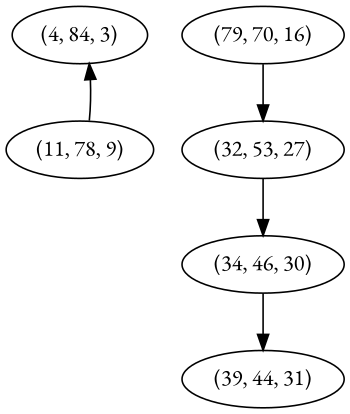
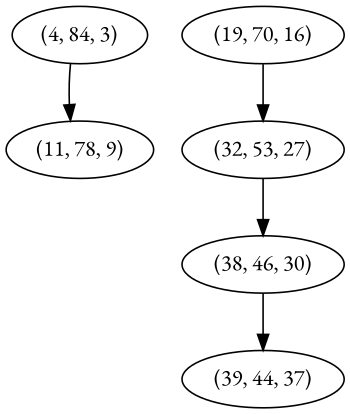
node "(79, 70, 16)": label "(79, 70, 16)" -> "(19, 70, 16)"
edge "(11, 78, 9)" -> "(4, 84, 3)": reversed
node "(34, 46, 30)": label "(34, 46, 30)" -> "(38, 46, 30)"
node "(39, 44, 31)": label "(39, 44, 31)" -> "(39, 44, 37)"
